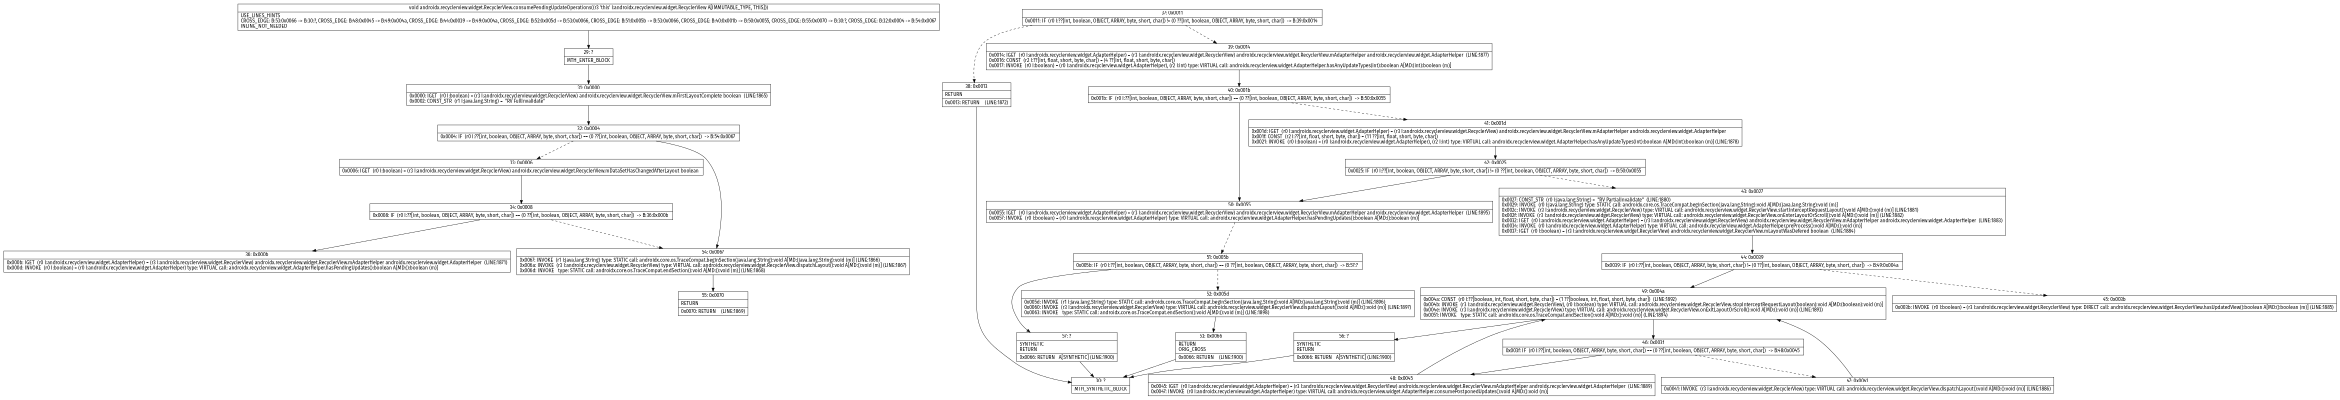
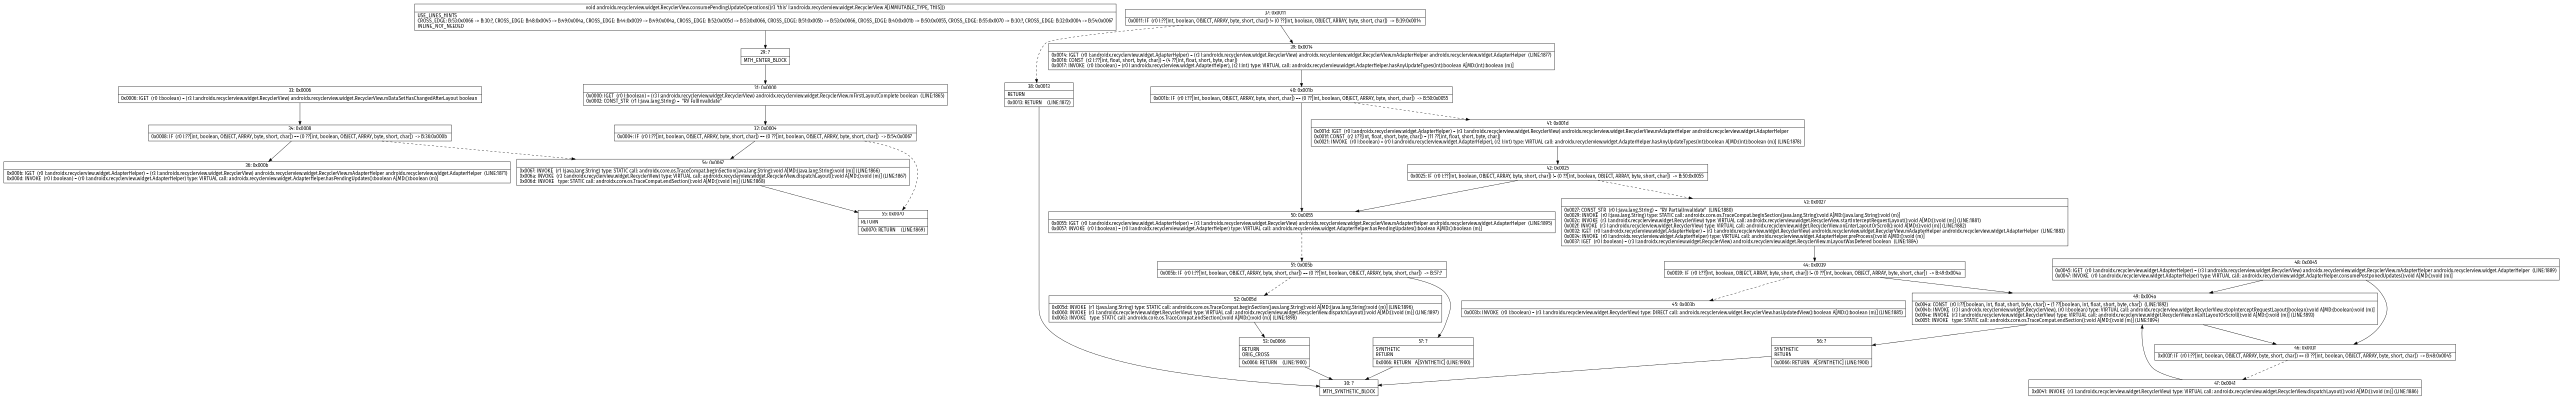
edge "37: 0x0011" -> "39: 0x0014": style dashed -> solid
edge "32: 0x0004" -> "33: 0x0006": now "32: 0x0004" -> "55: 0x0070"
edge "46: 0x003f" -> "48: 0x0045": reversed
